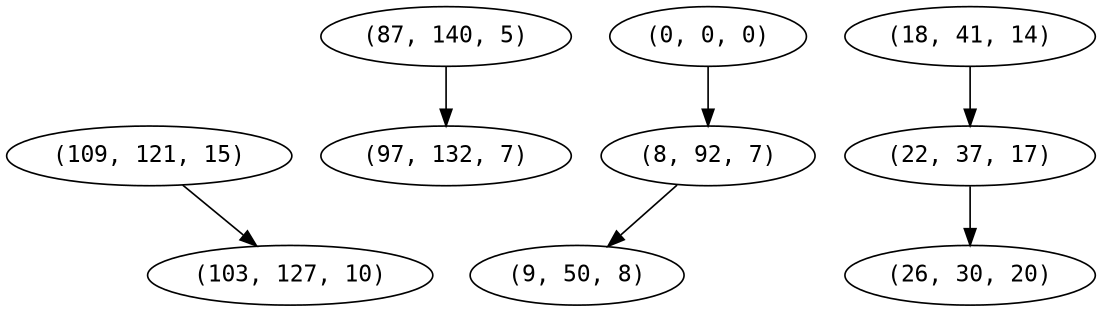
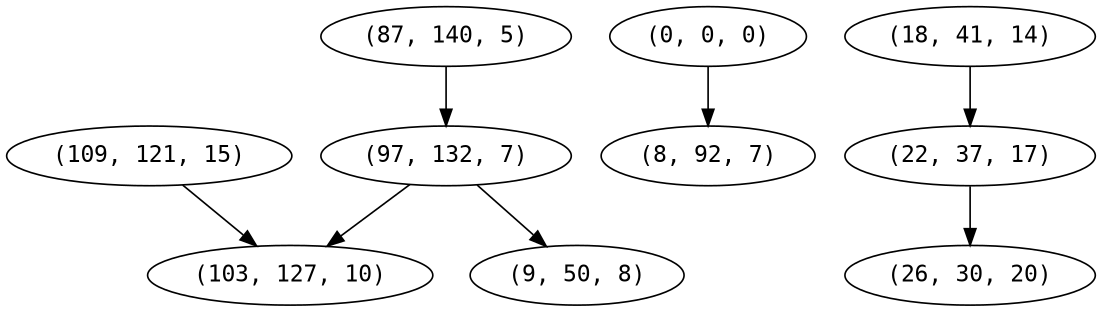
edge "(97, 132, 7)" -> "(103, 127, 10)": added
edge "(8, 92, 7)" -> "(9, 50, 8)": now "(97, 132, 7)" -> "(9, 50, 8)"
